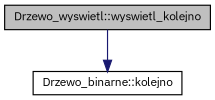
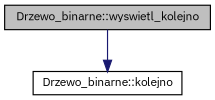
node "Drzewo_wyswietl::wyswietl_kolejno": label "Drzewo_wyswietl::wyswietl_kolejno" -> "Drzewo_binarne::wyswietl_kolejno"
